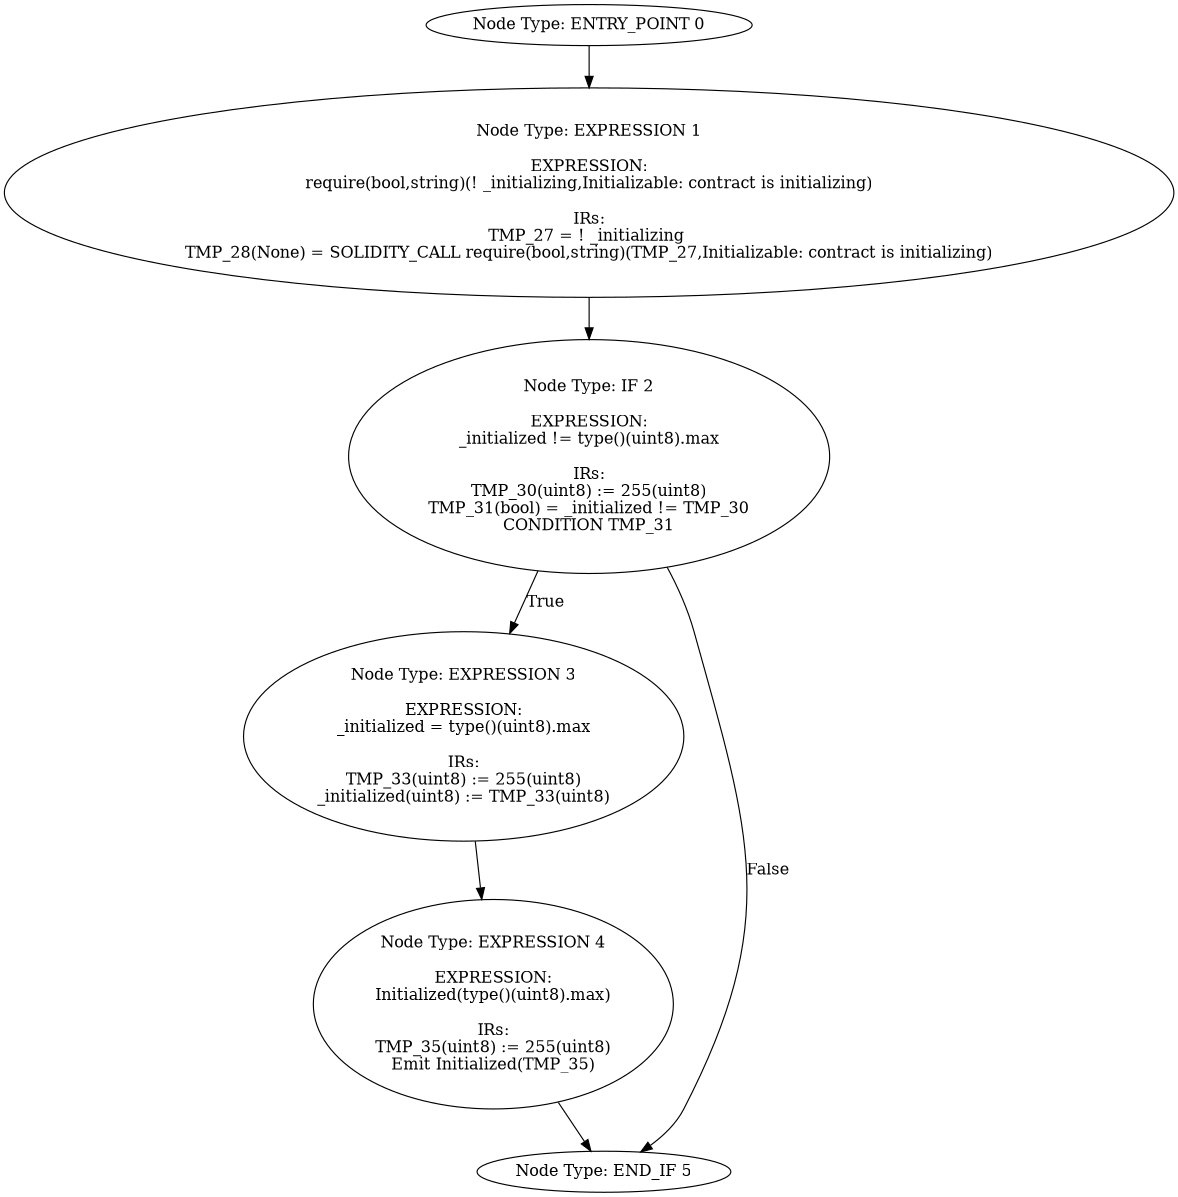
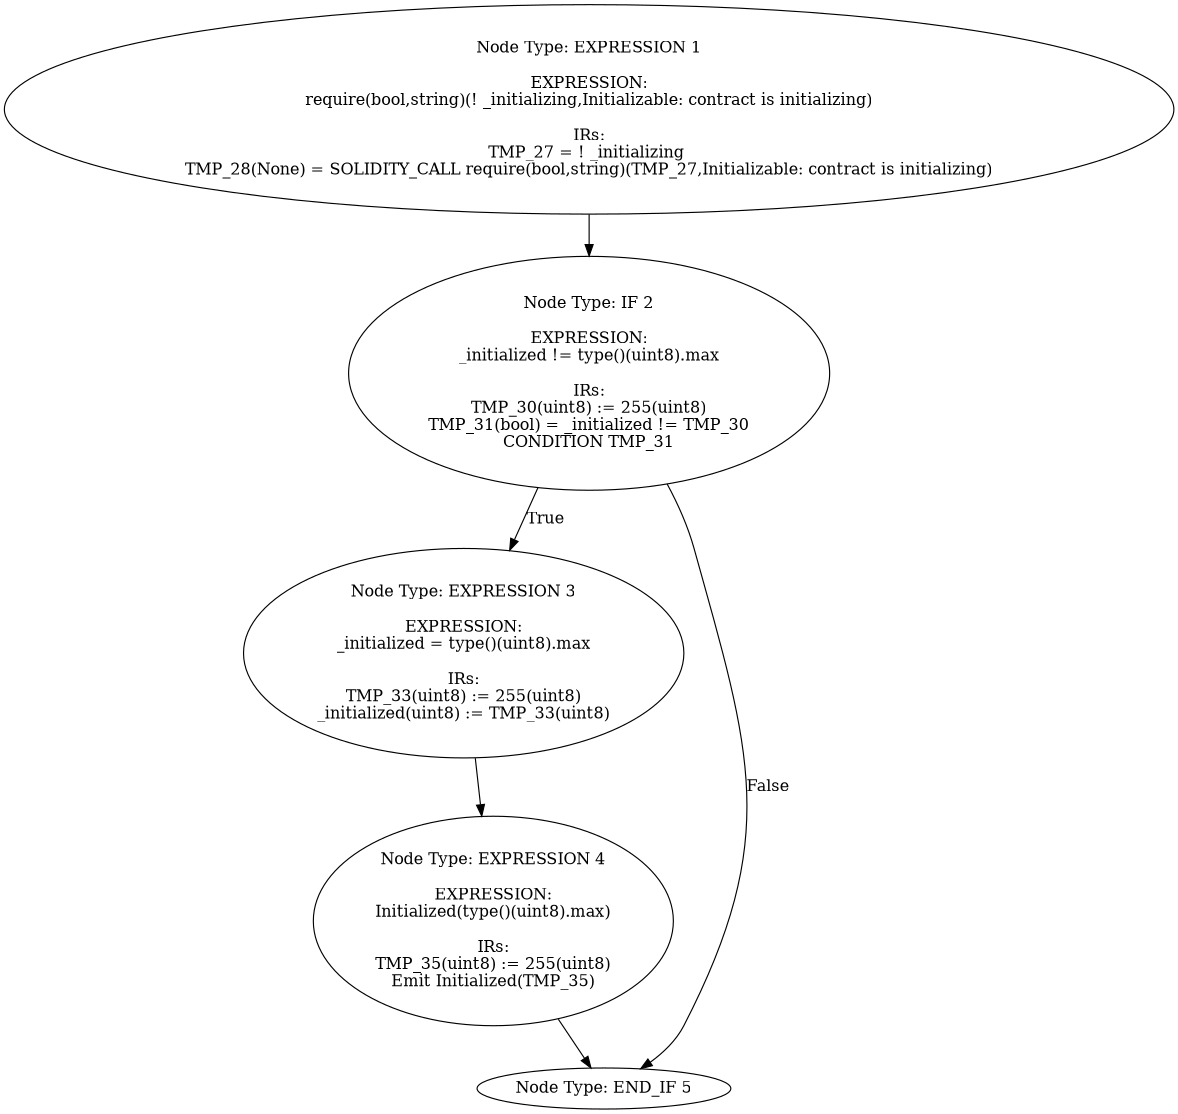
node "Node Type: ENTRY_POINT 0": removed
